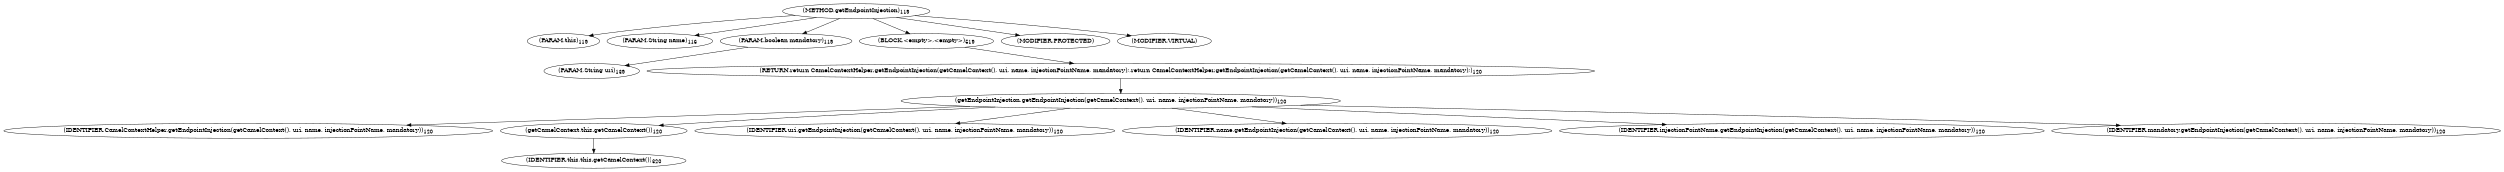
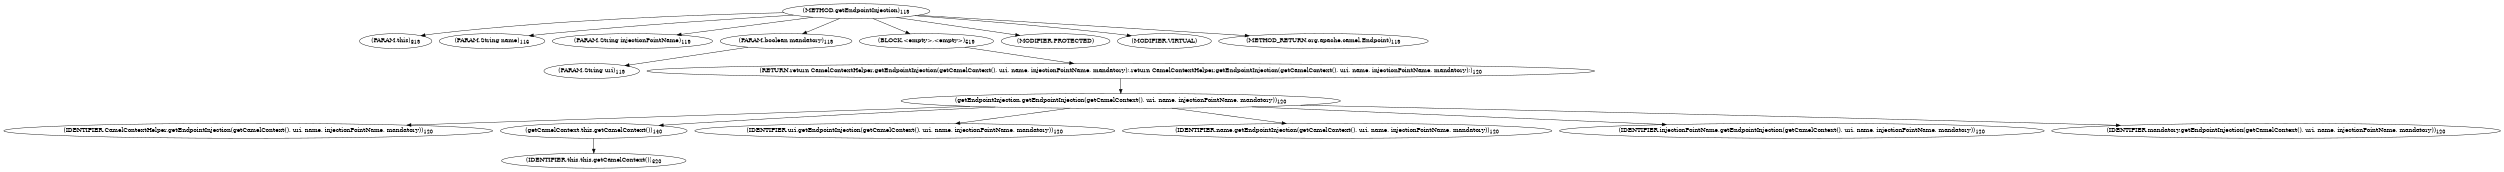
node "(PARAM,this)": text "119" -> "819"
node "(PARAM,String injectionPointName)": added
node "(METHOD_RETURN,org.apache.camel.Endpoint)": added
node "(PARAM,String uri)": text "139" -> "119"
node "(getCamelContext,this.getCamelContext())": text "120" -> "140"
